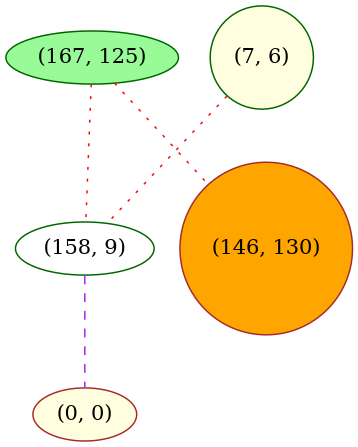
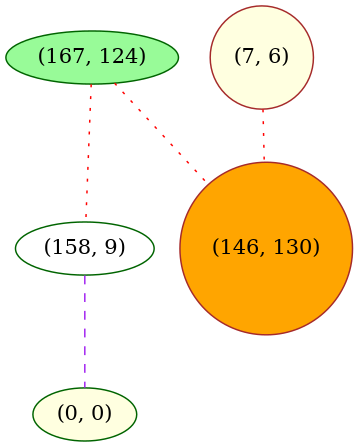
node "(167, 125)": label "(167, 125)" -> "(167, 124)"
node "(7, 6)": color darkgreen -> brown
edge "(7, 6)" -- "(158, 9)": now "(7, 6)" -- "(146, 130)"
node "(0, 0)": color brown -> darkgreen
